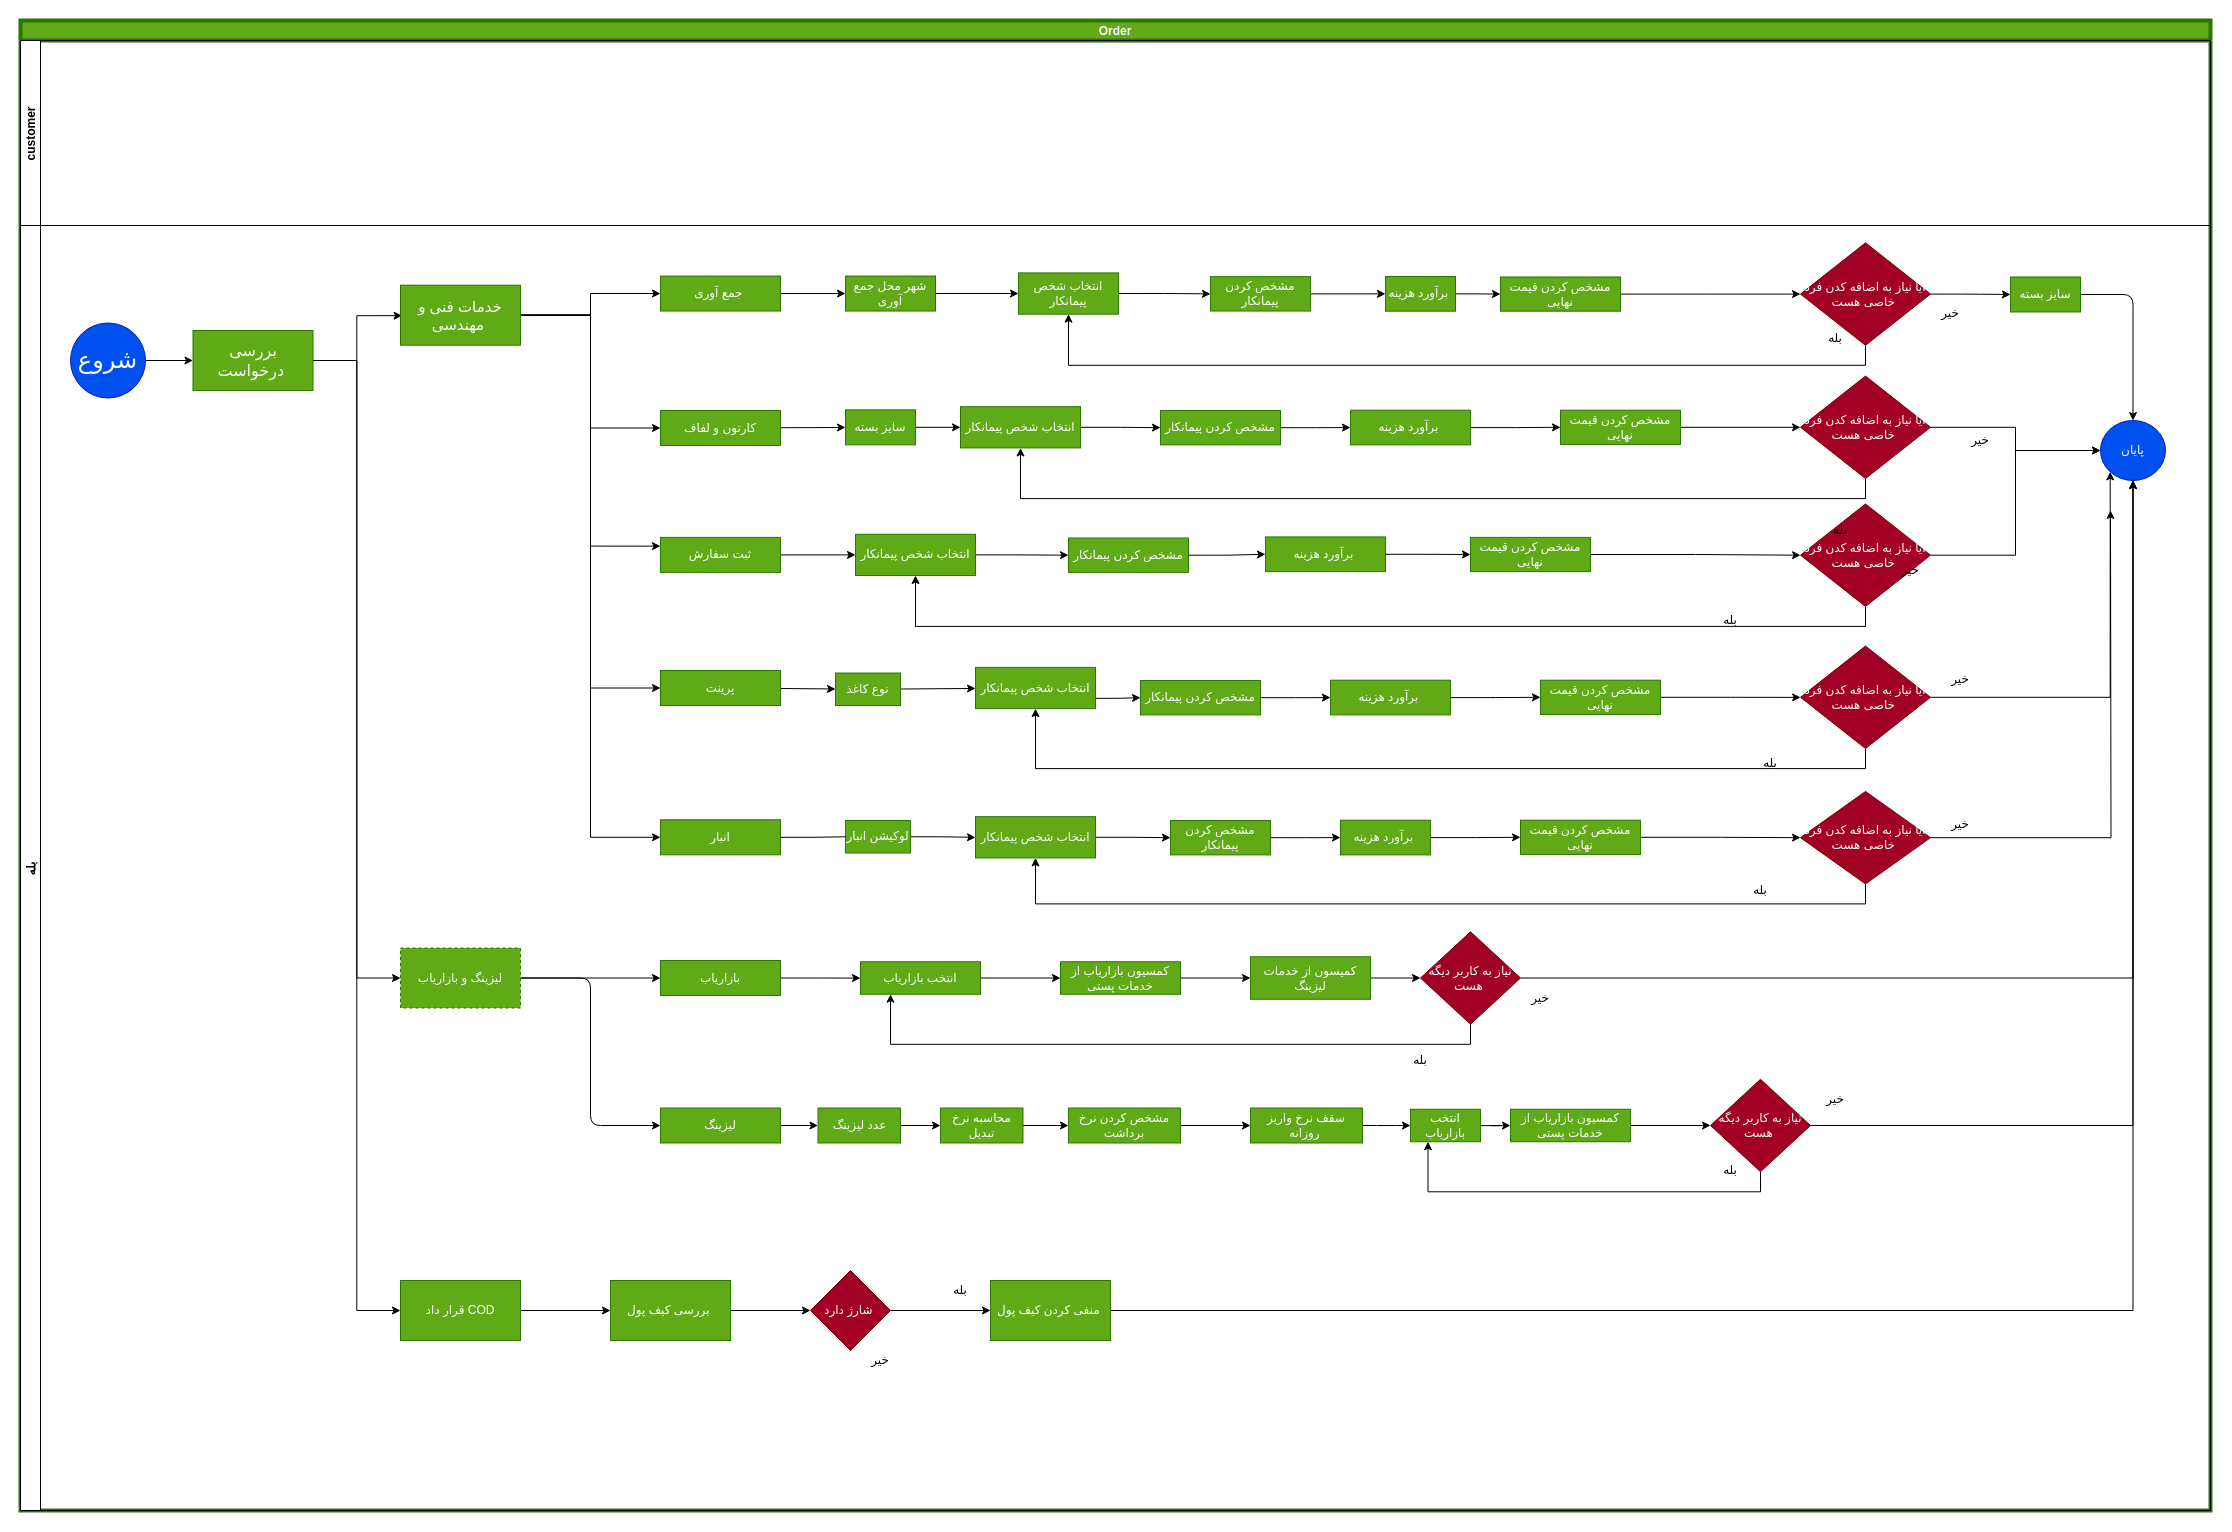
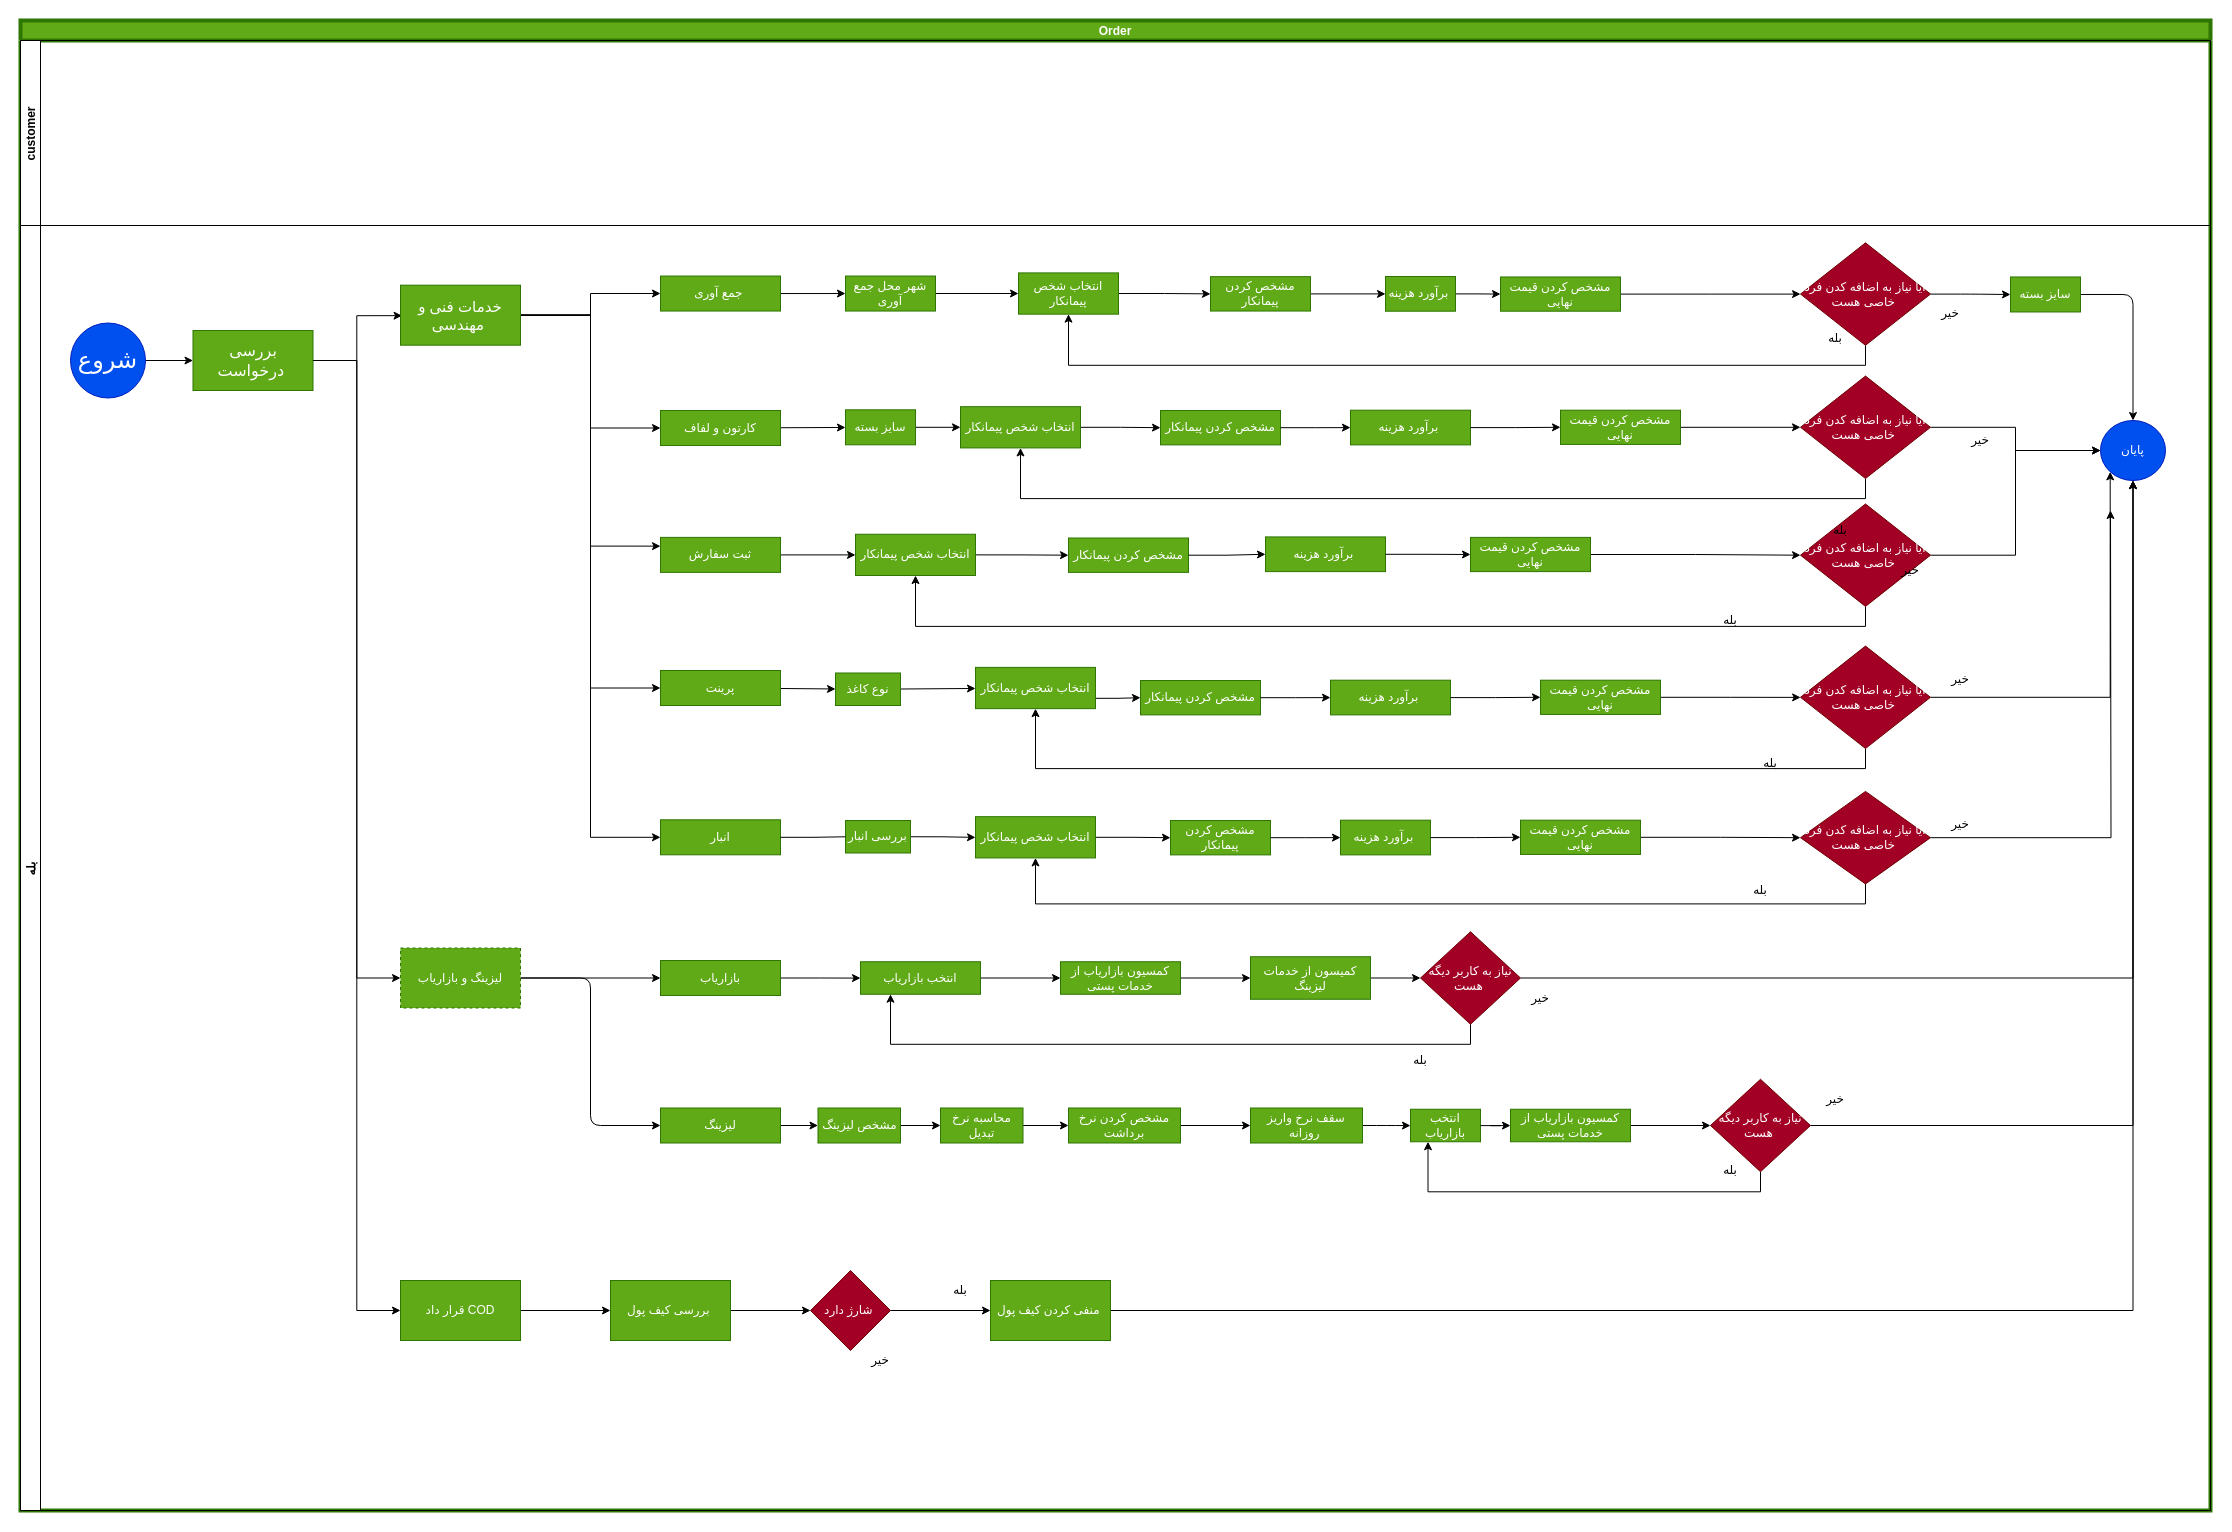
node "لوکیشن انبار": label "لوکیشن انبار" -> "بررسی انبار"
node "عدد لیزینگ": label "عدد لیزینگ" -> "مشخص لیزینگ"
